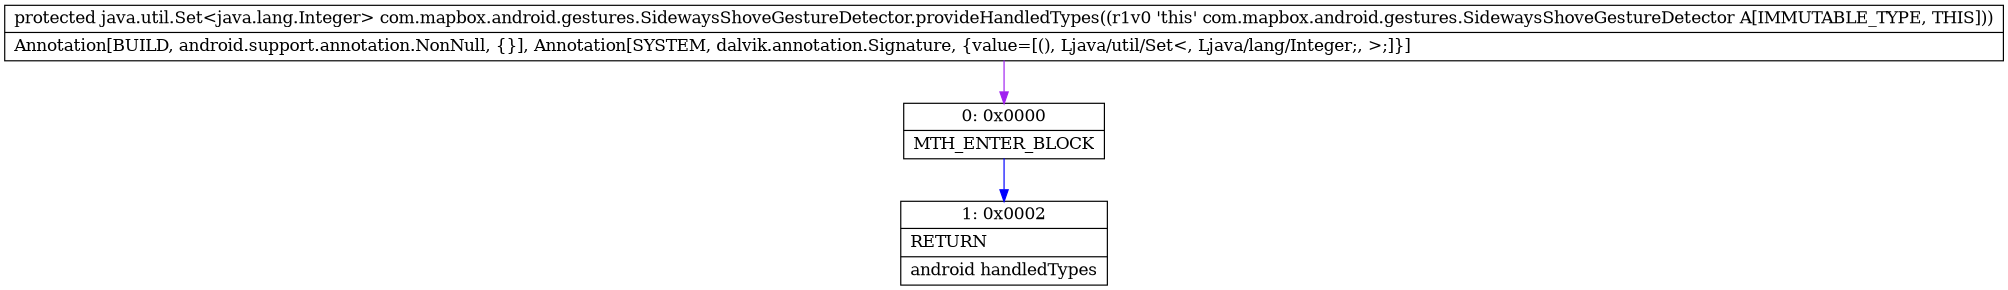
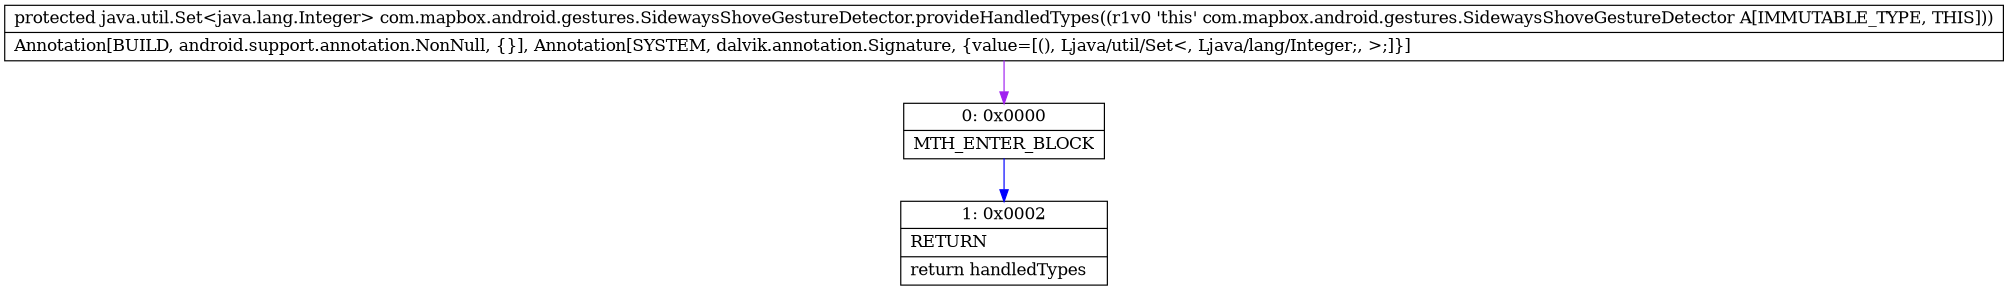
node "1: 0x0002": text "android handledTypes" -> "return handledTypes"
